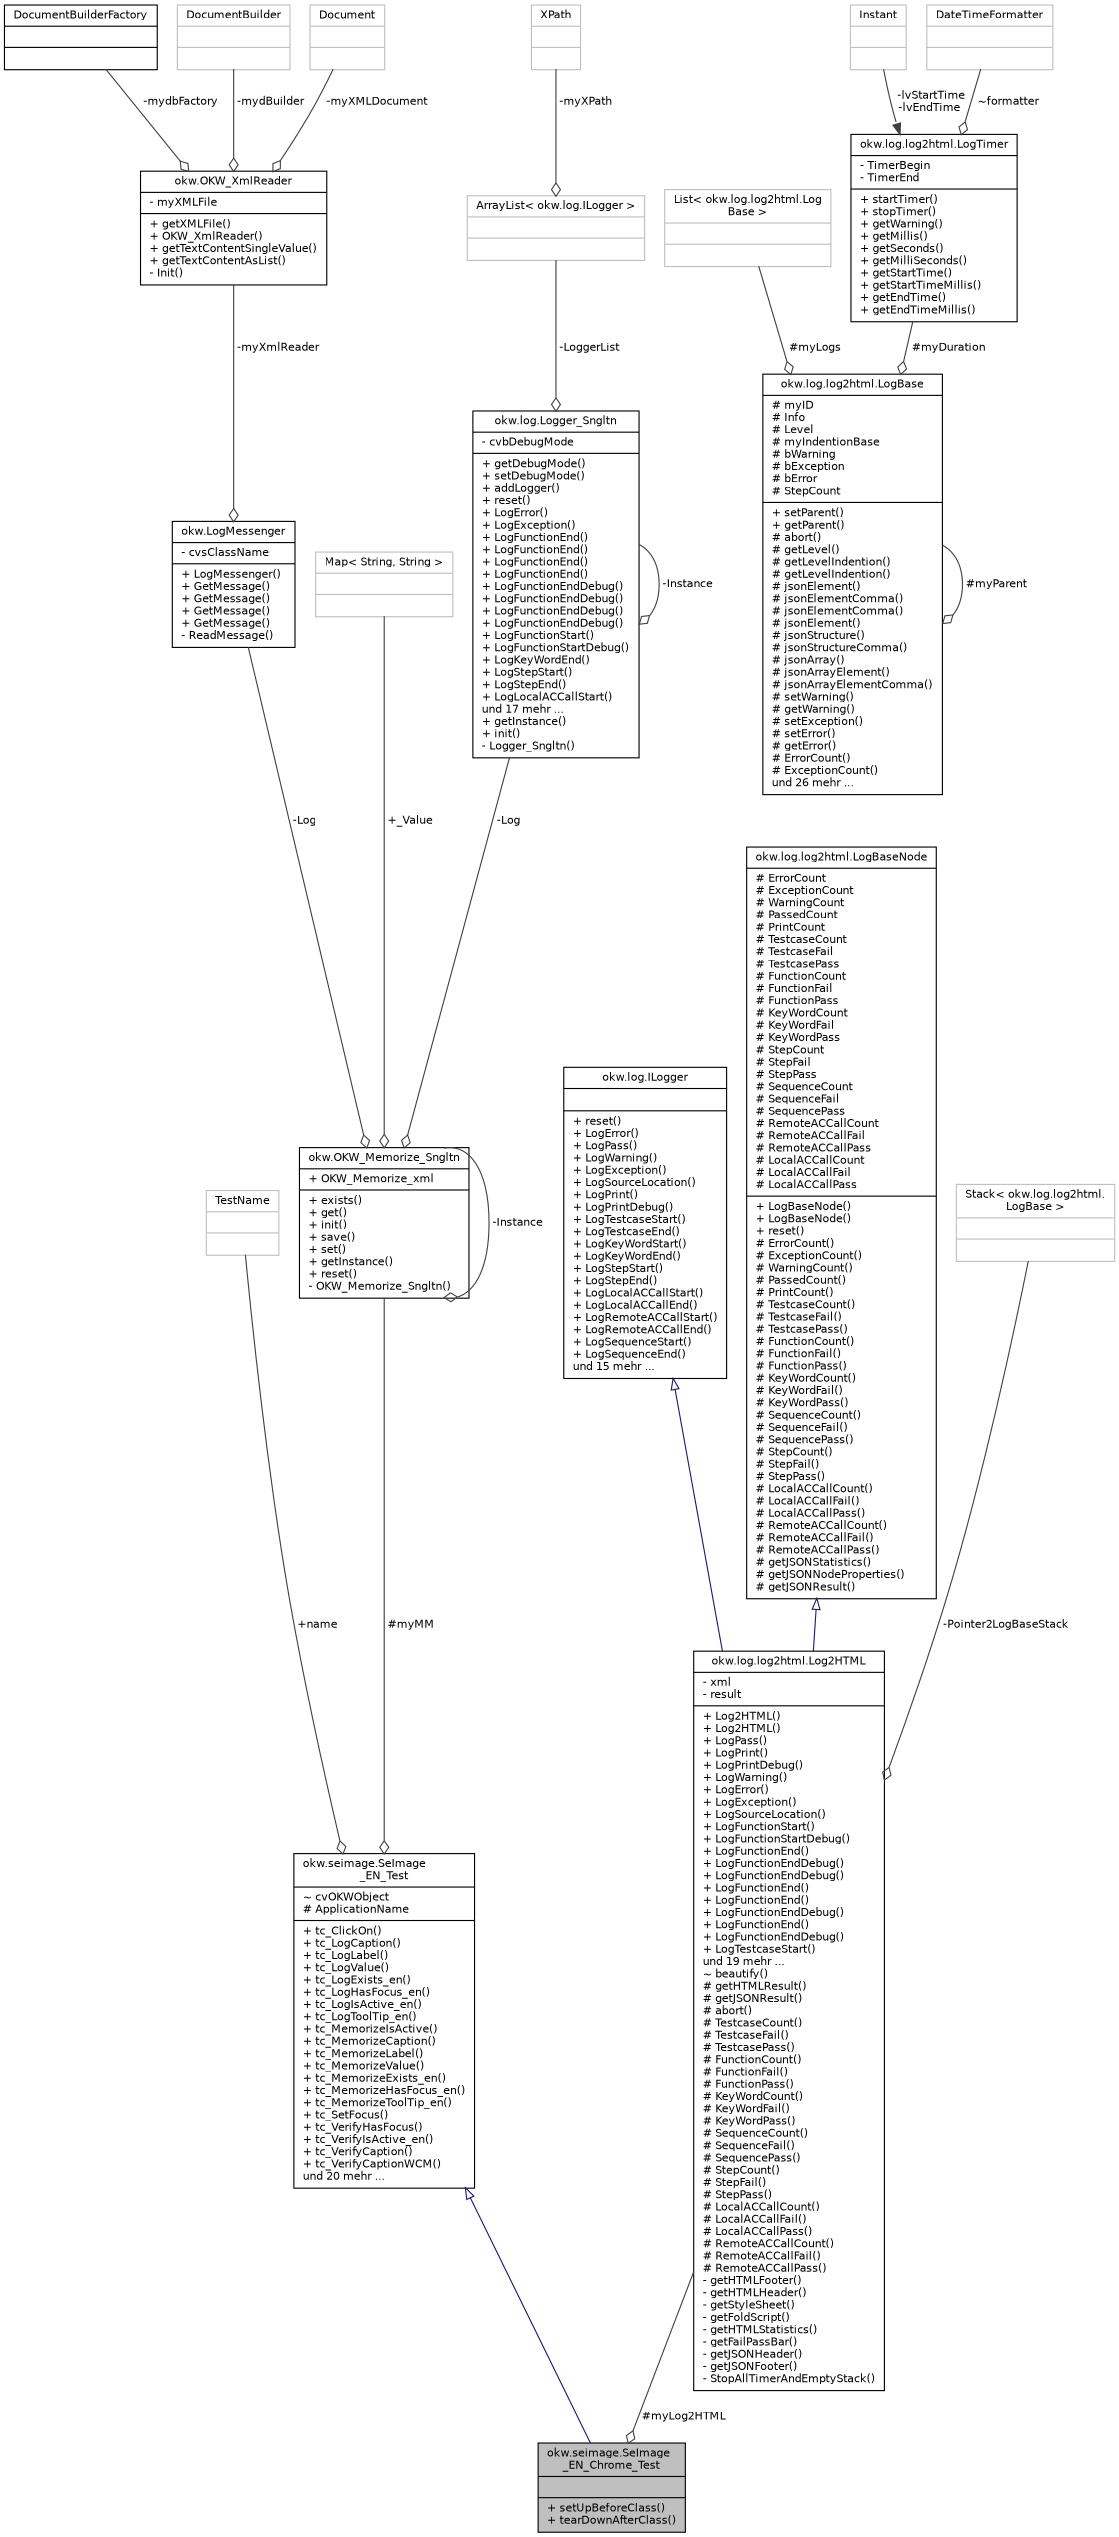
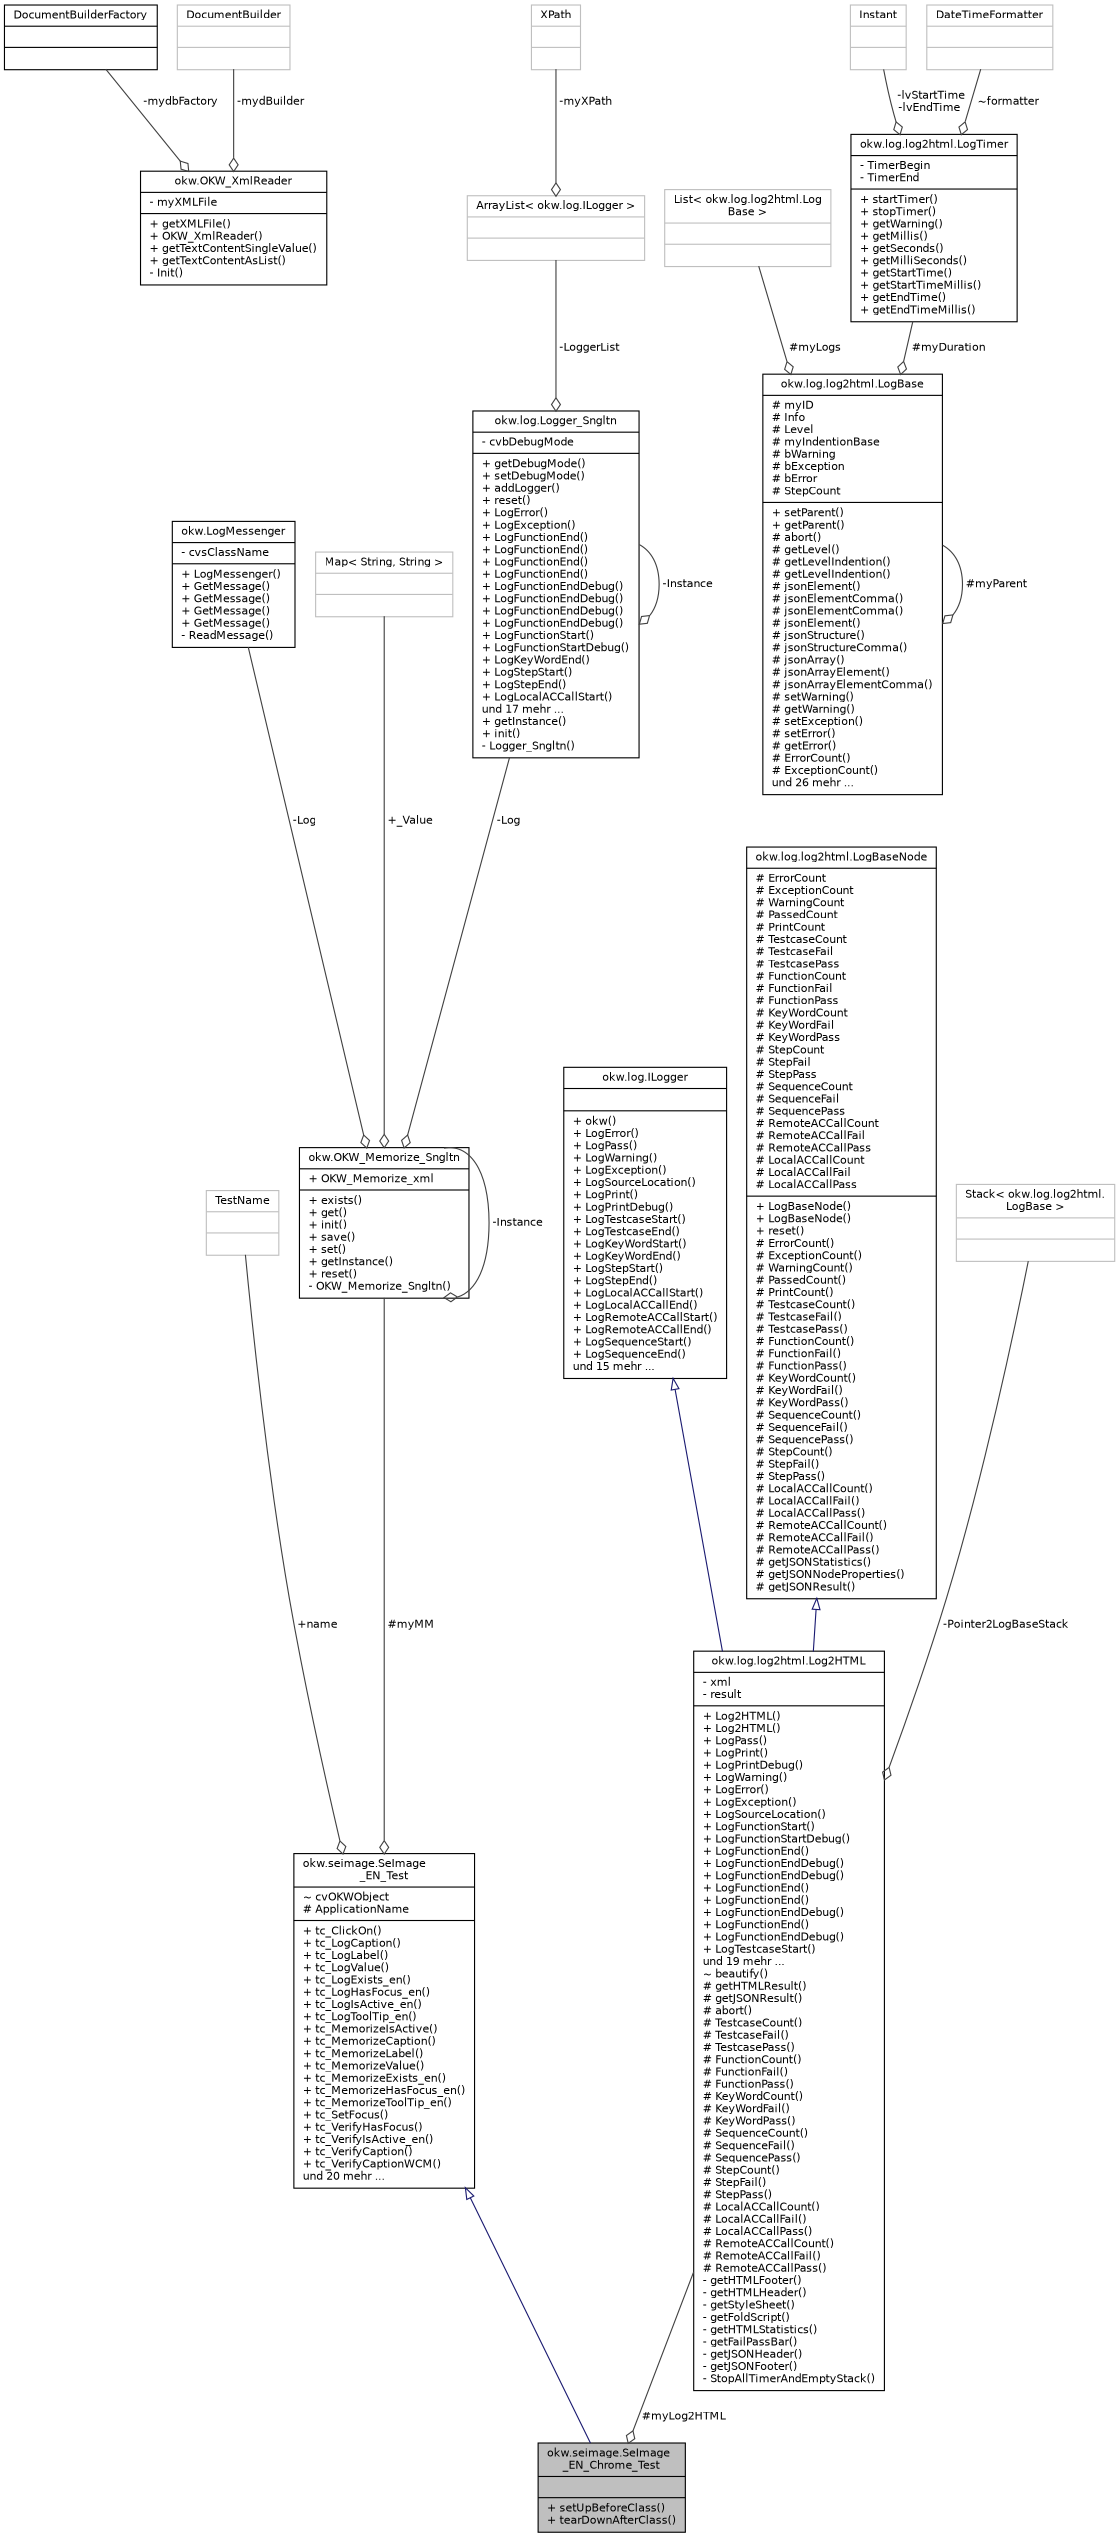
node "Document": removed
edge "Instant" -> "okw.log.log2html.LogTimer": arrowhead normal -> odiamond
edge "okw.OKW_XmlReader" -> "okw.LogMessenger": removed, label "-myXmlReader"
node "okw.log.ILogger": text "+ reset()" -> "+ okw()"
